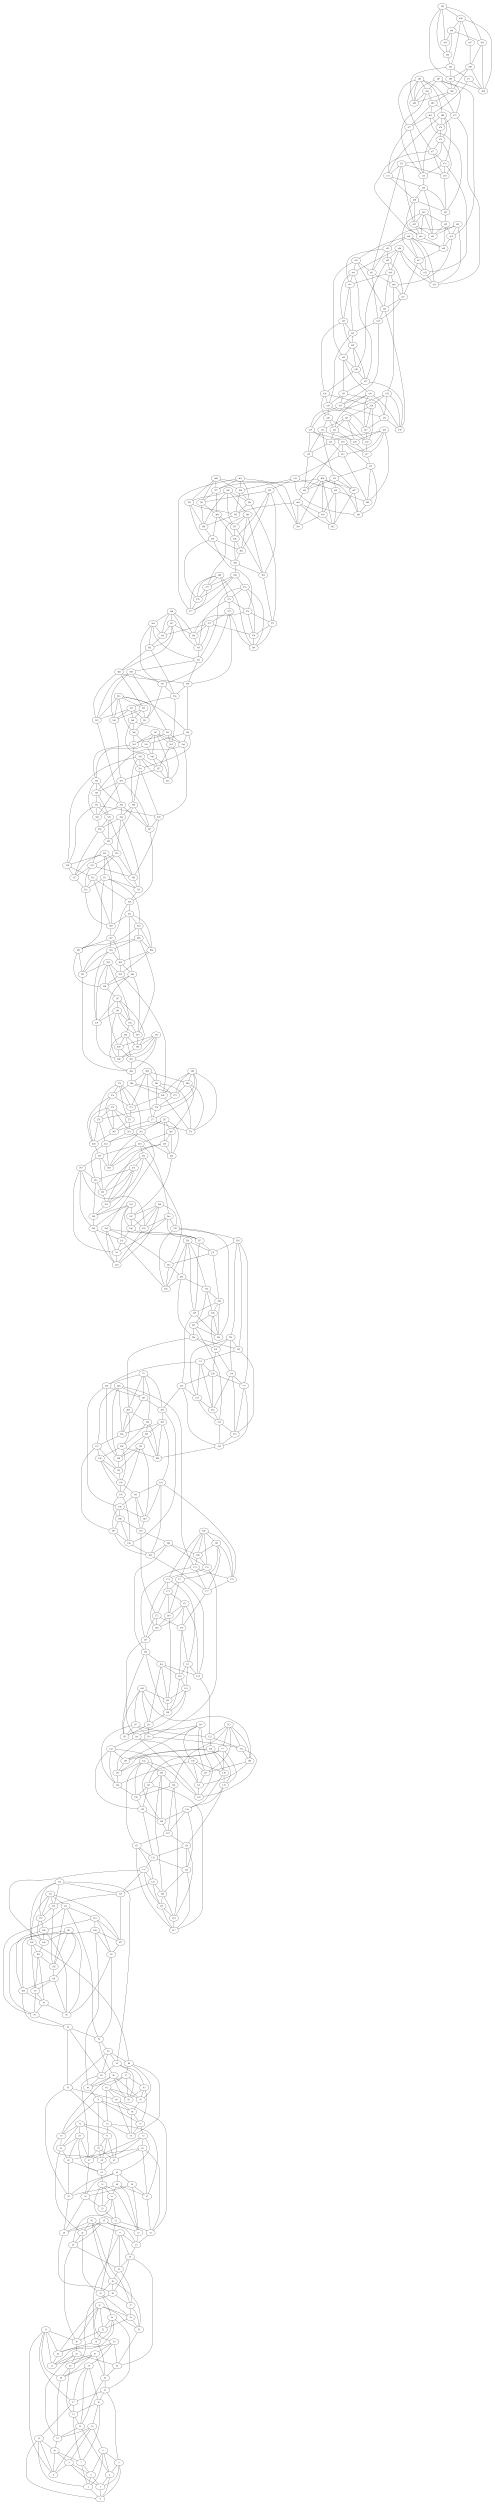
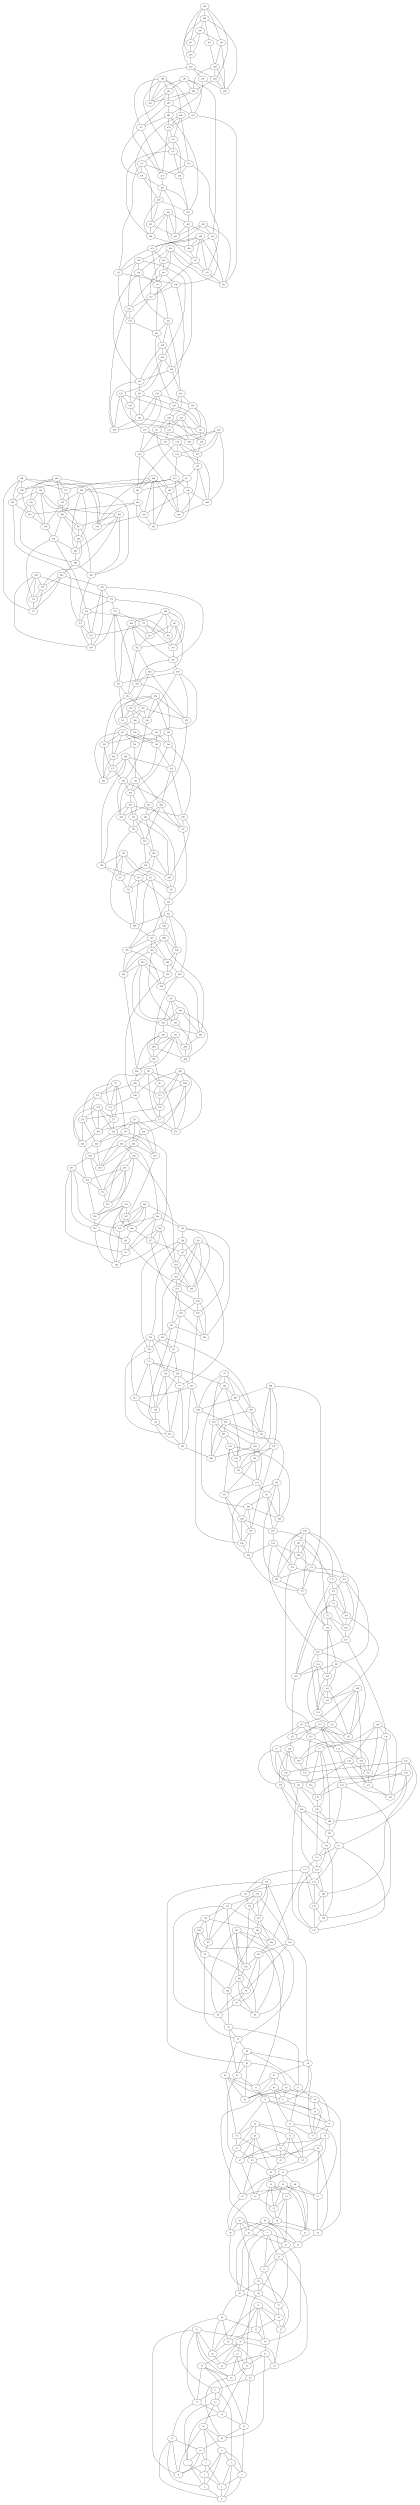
edge "58" -- "53": added
